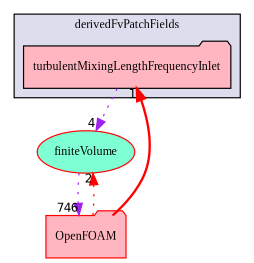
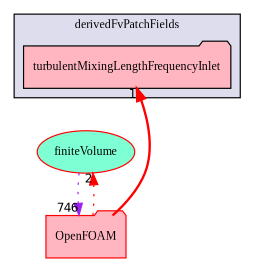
edge "turbulentMixingLengthFrequencyInlet" -> "finiteVolume": removed
